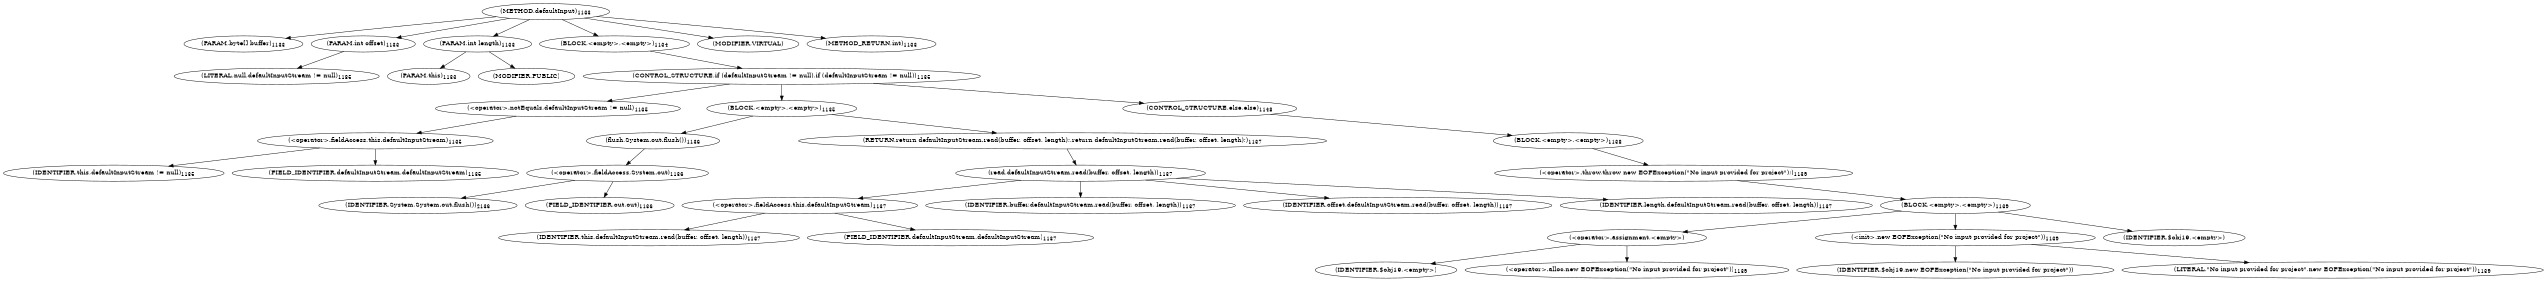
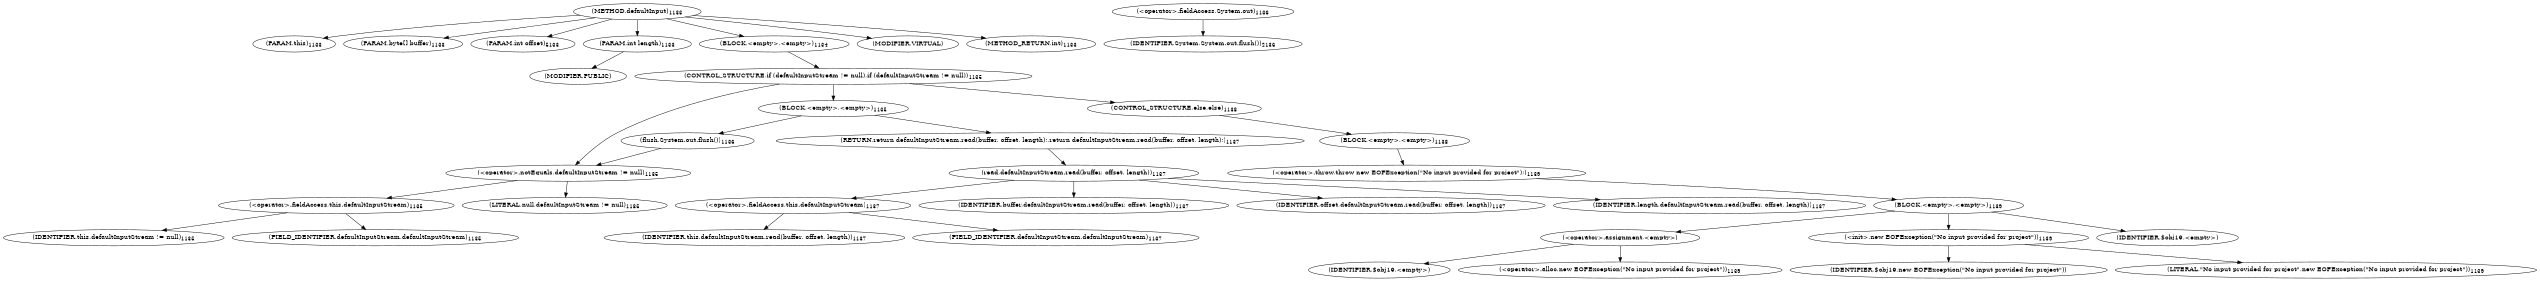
node "(PARAM,int offset)": text "1133" -> "5133"
edge "(PARAM,int offset)" -> "(LITERAL,null,defaultInputStream != null)": now "(<operator>.notEquals,defaultInputStream != null)" -> "(LITERAL,null,defaultInputStream != null)"
edge "(PARAM,int length)" -> "(PARAM,this)": now "(METHOD,defaultInput)" -> "(PARAM,this)"
node "(CONTROL_STRUCTURE,else,else)": text "1148" -> "1138"
edge "(flush,System.out.flush())" -> "(<operator>.fieldAccess,System.out)": now "(flush,System.out.flush())" -> "(<operator>.notEquals,defaultInputStream != null)"
node "(FIELD_IDENTIFIER,out,out)": removed
